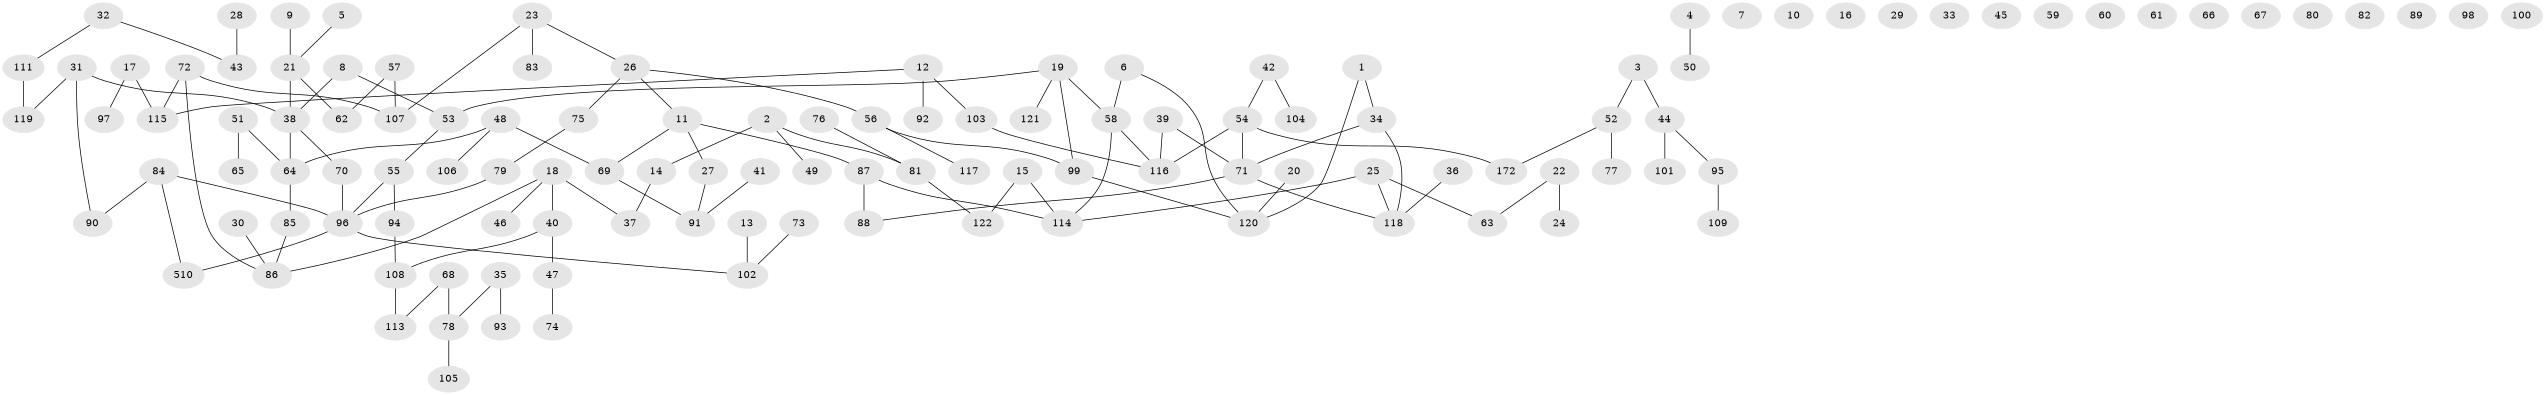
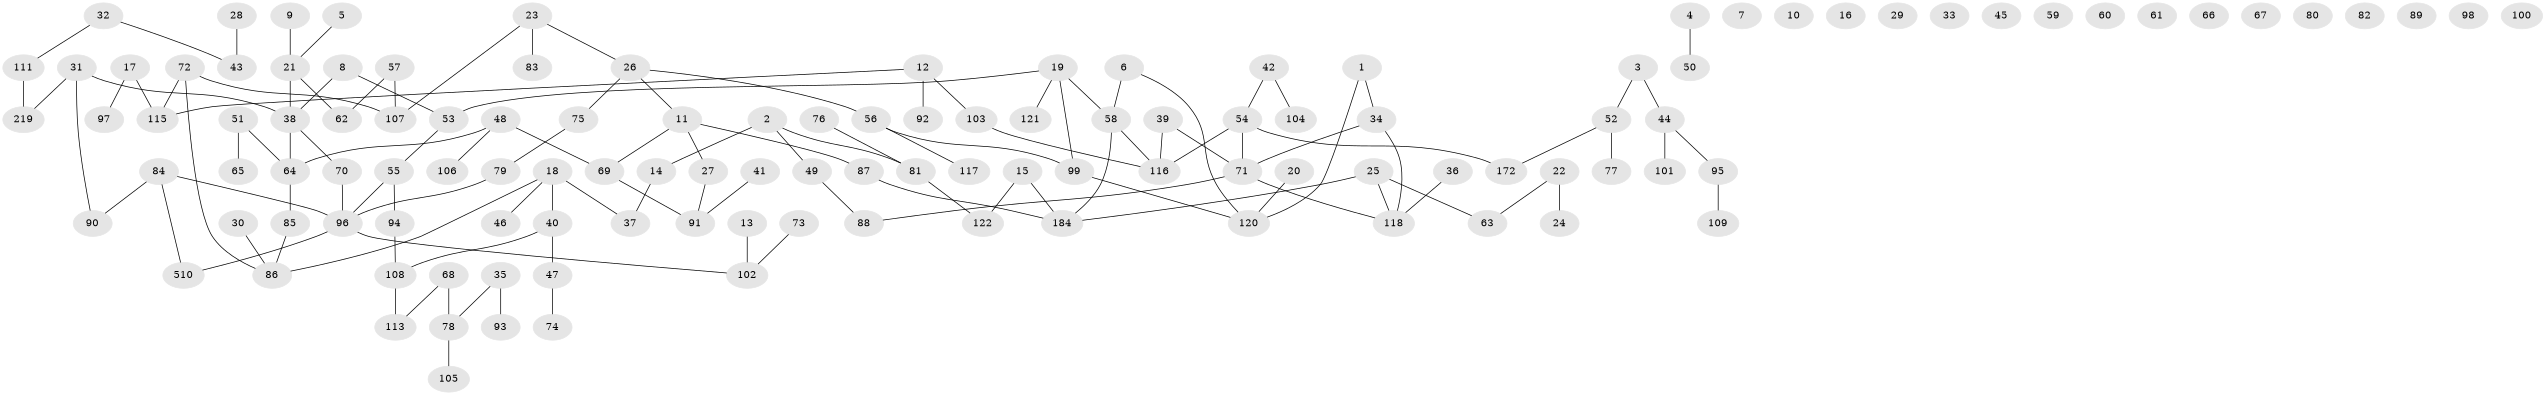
node "119": label "119" -> "219"
edge "87" -- "88": now "49" -- "88"
node "114": label "114" -> "184"
